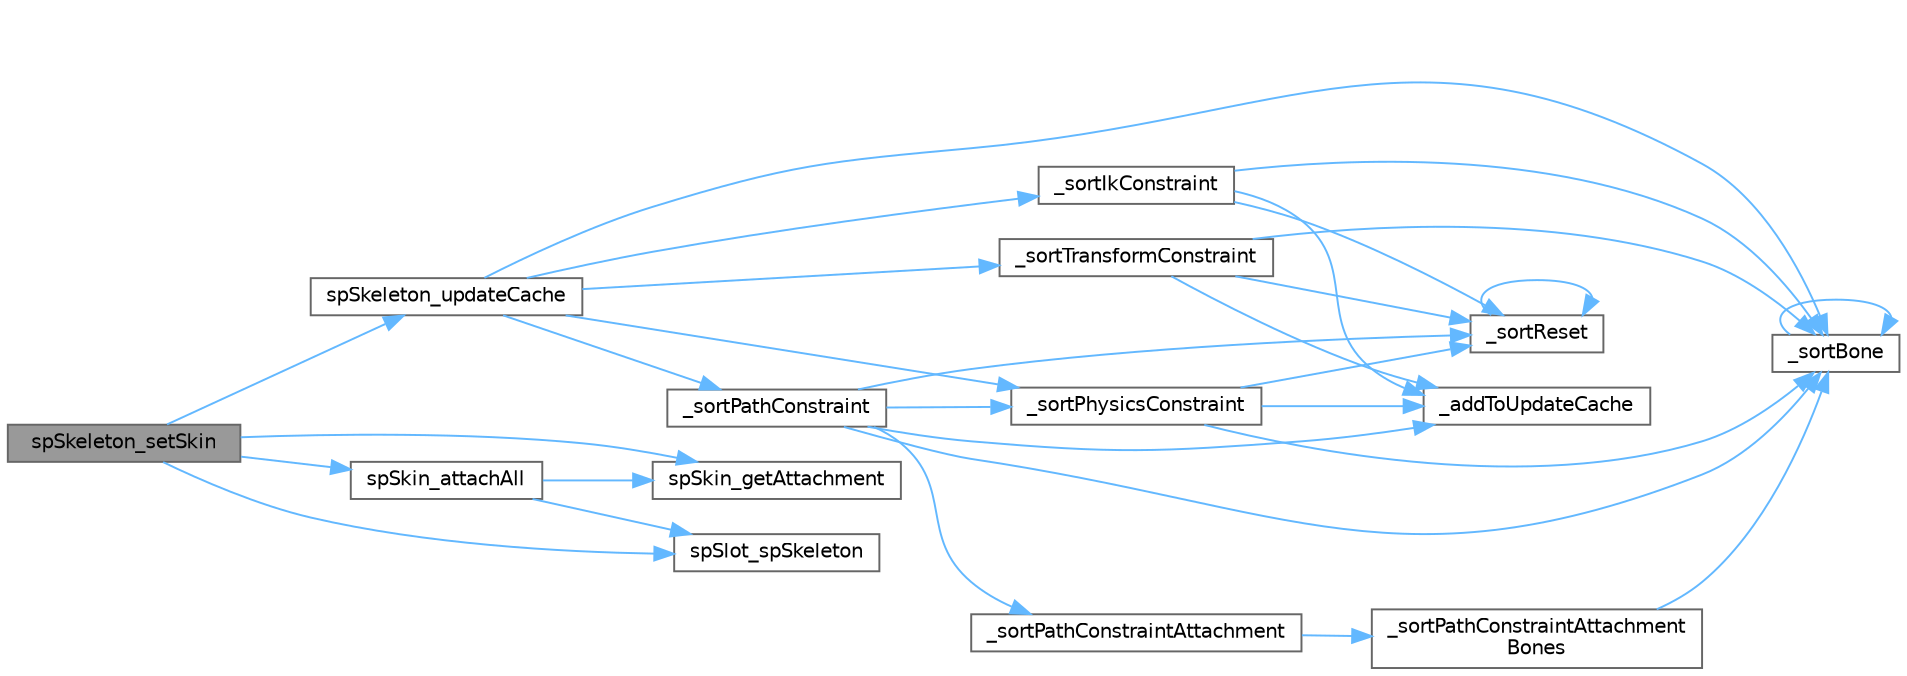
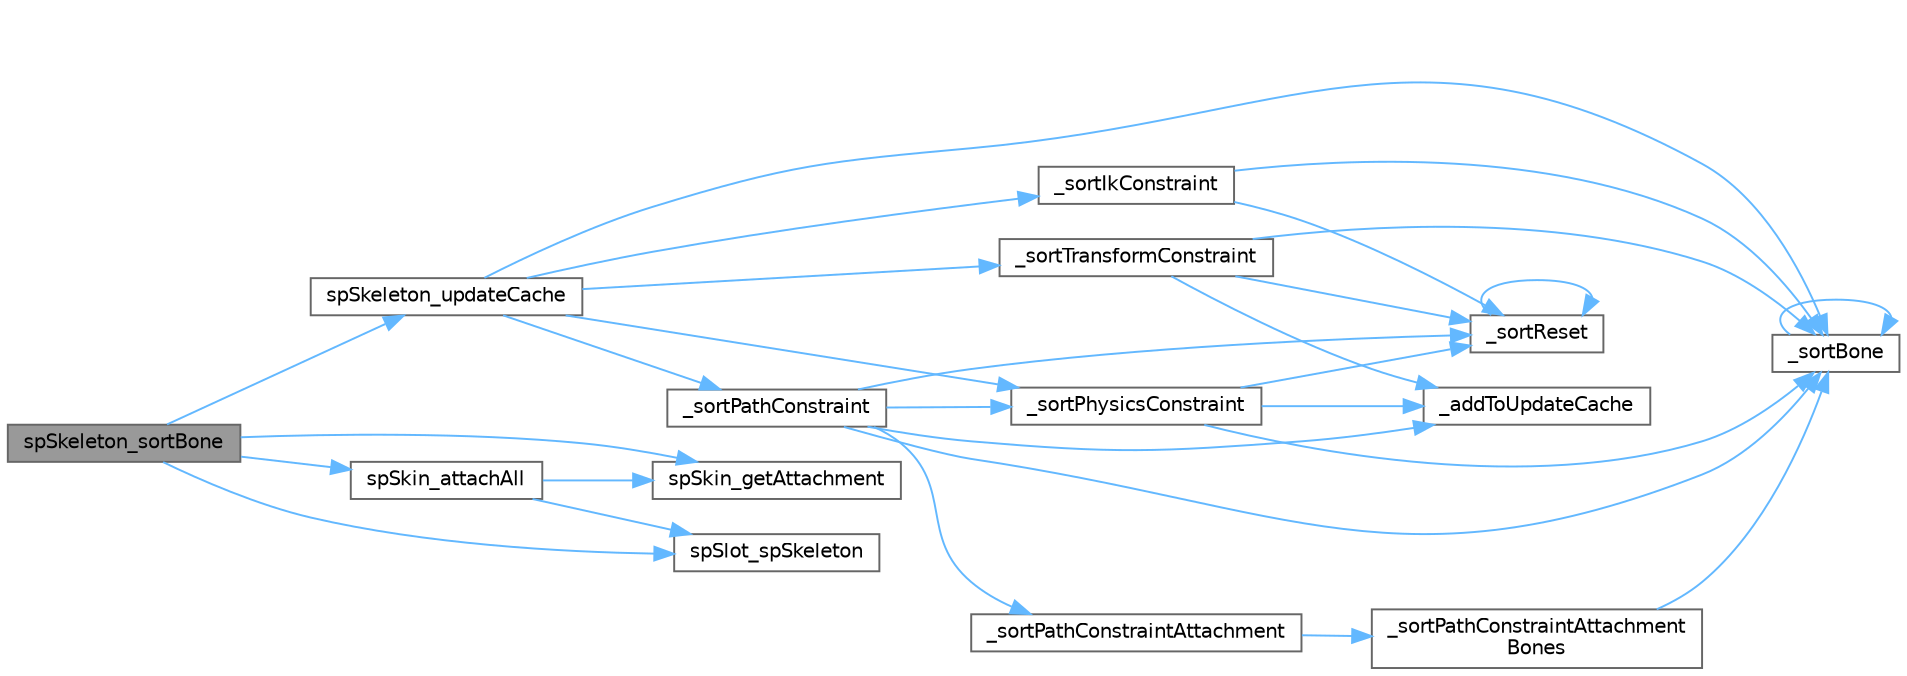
edge "_sortIkConstraint" -> "_addToUpdateCache": removed
node "spSkeleton_setSkin": label "spSkeleton_setSkin" -> "spSkeleton_sortBone"
